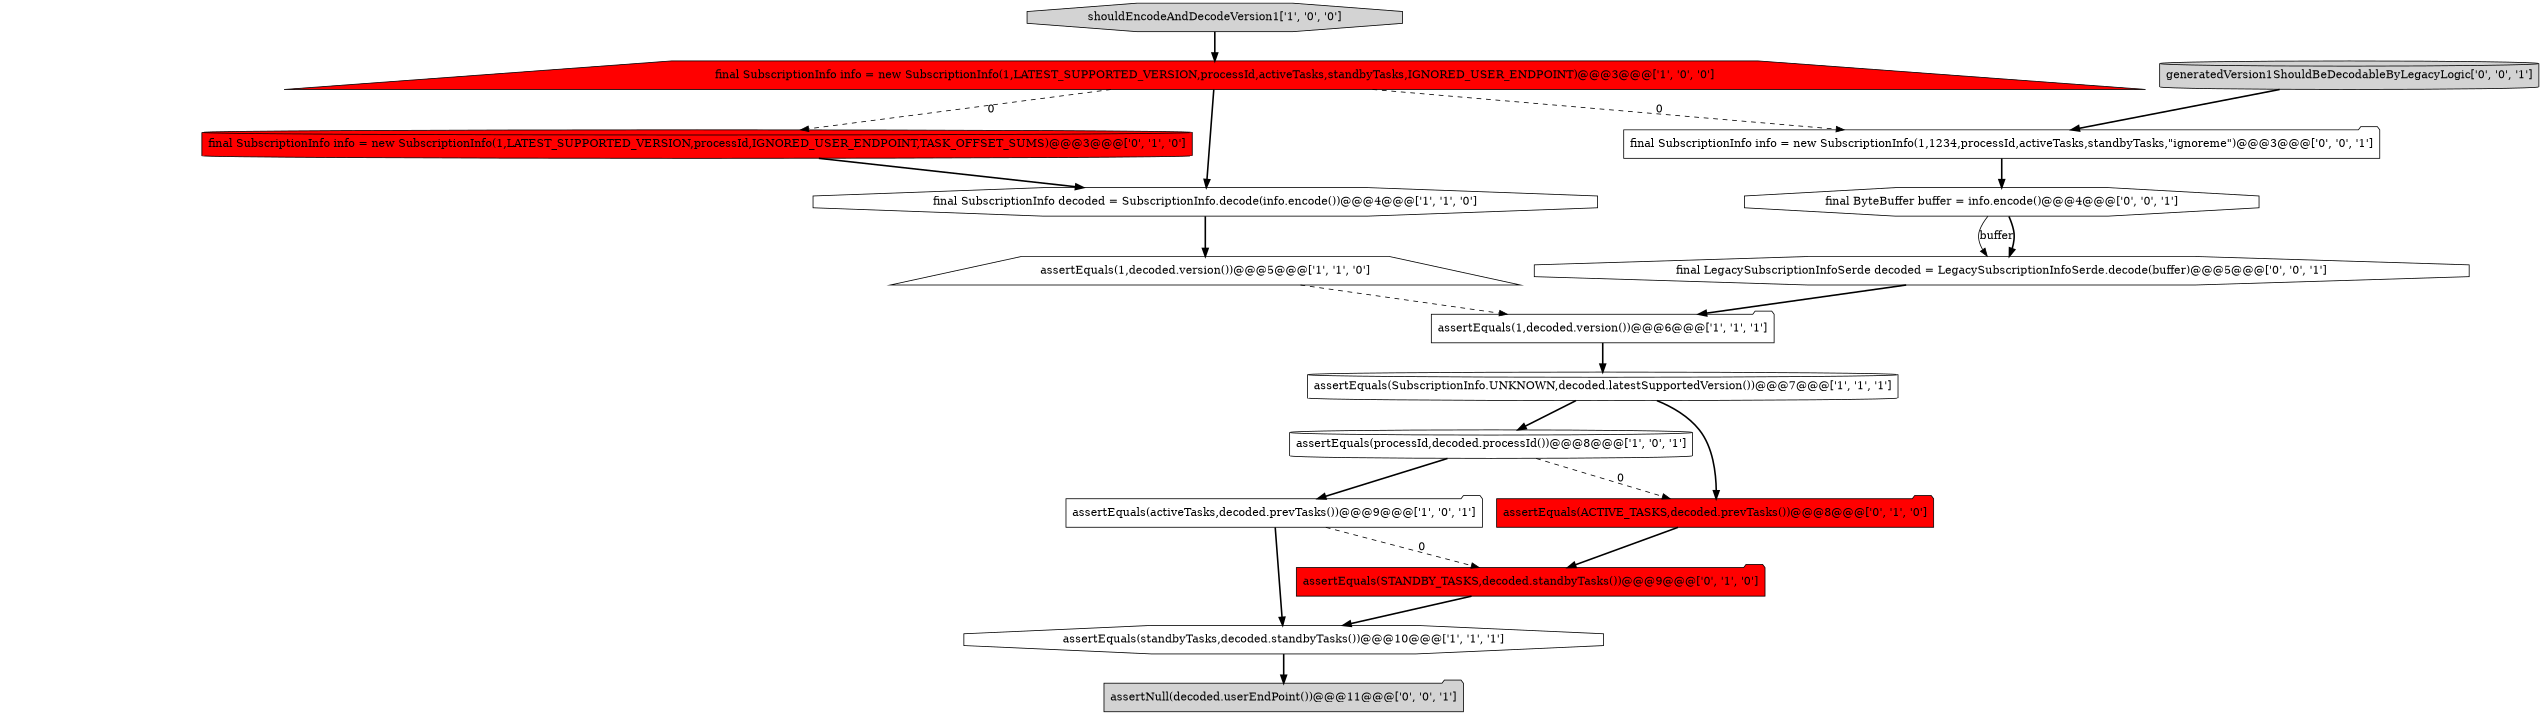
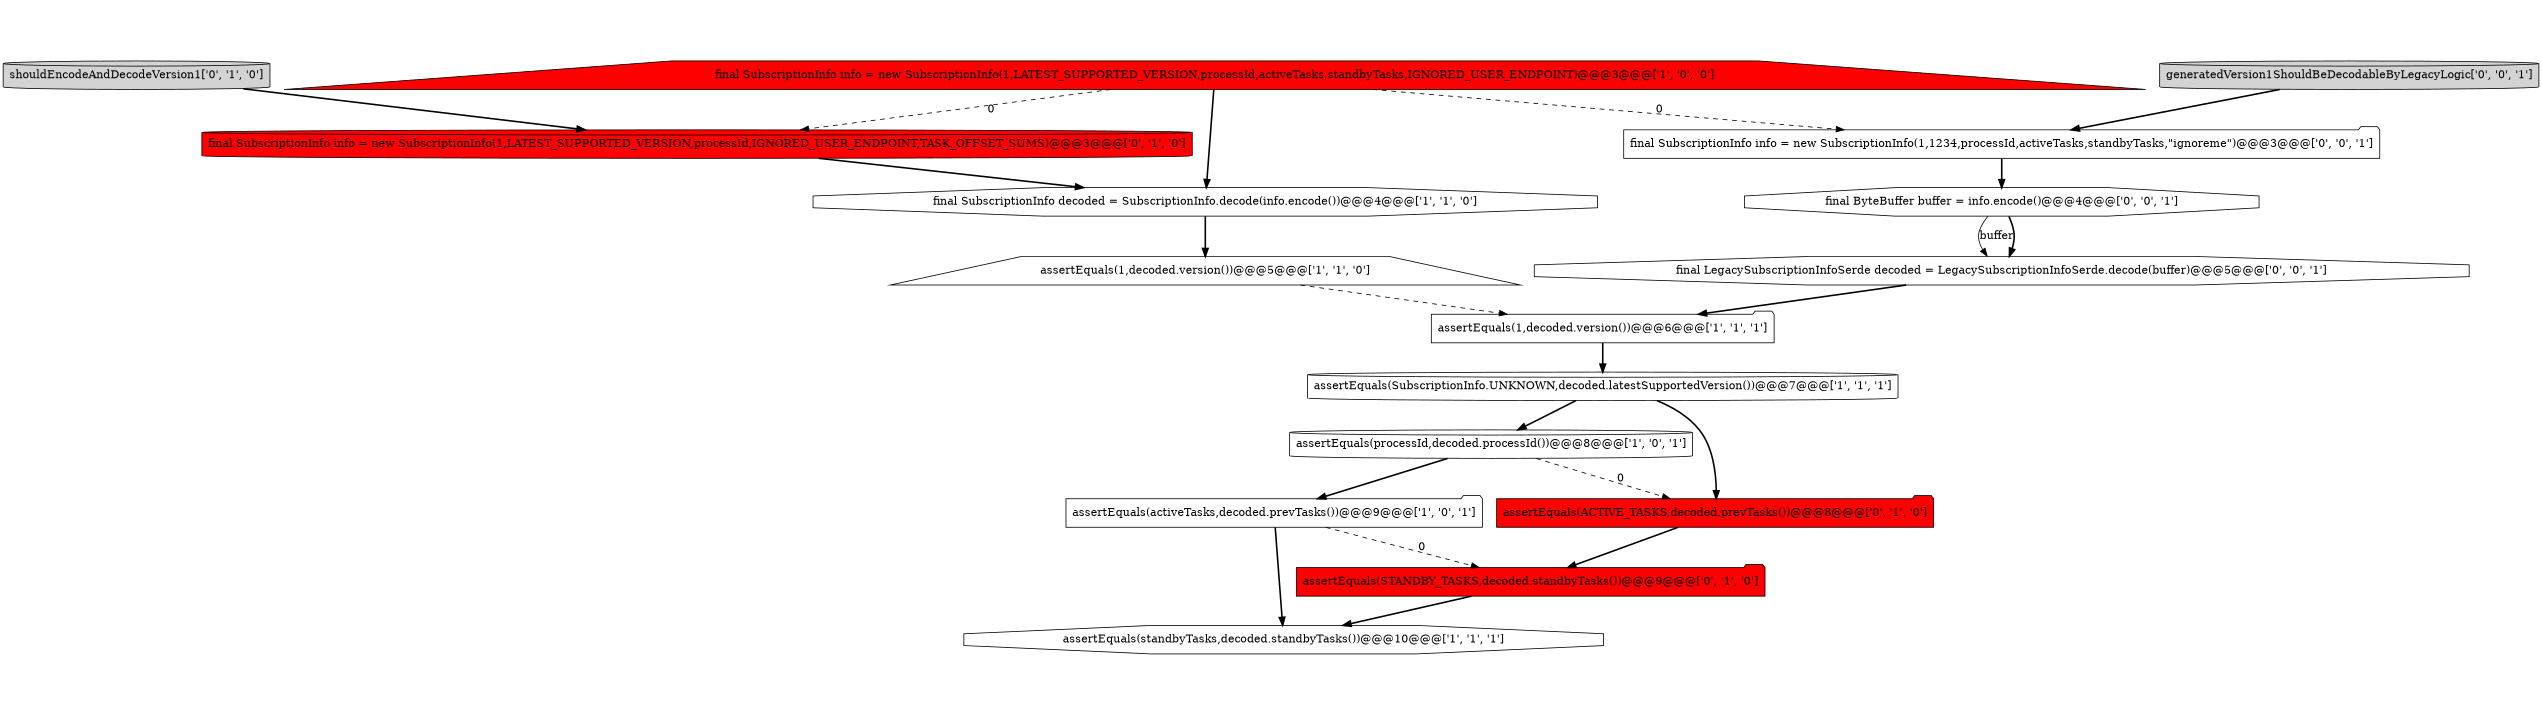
node "shouldEncodeAndDecodeVersion1['1', '0', '0']": removed
node "shouldEncodeAndDecodeVersion1['0', '1', '0']": added
node "assertNull(decoded.userEndPoint())@@@11@@@['0', '0', '1']": removed
